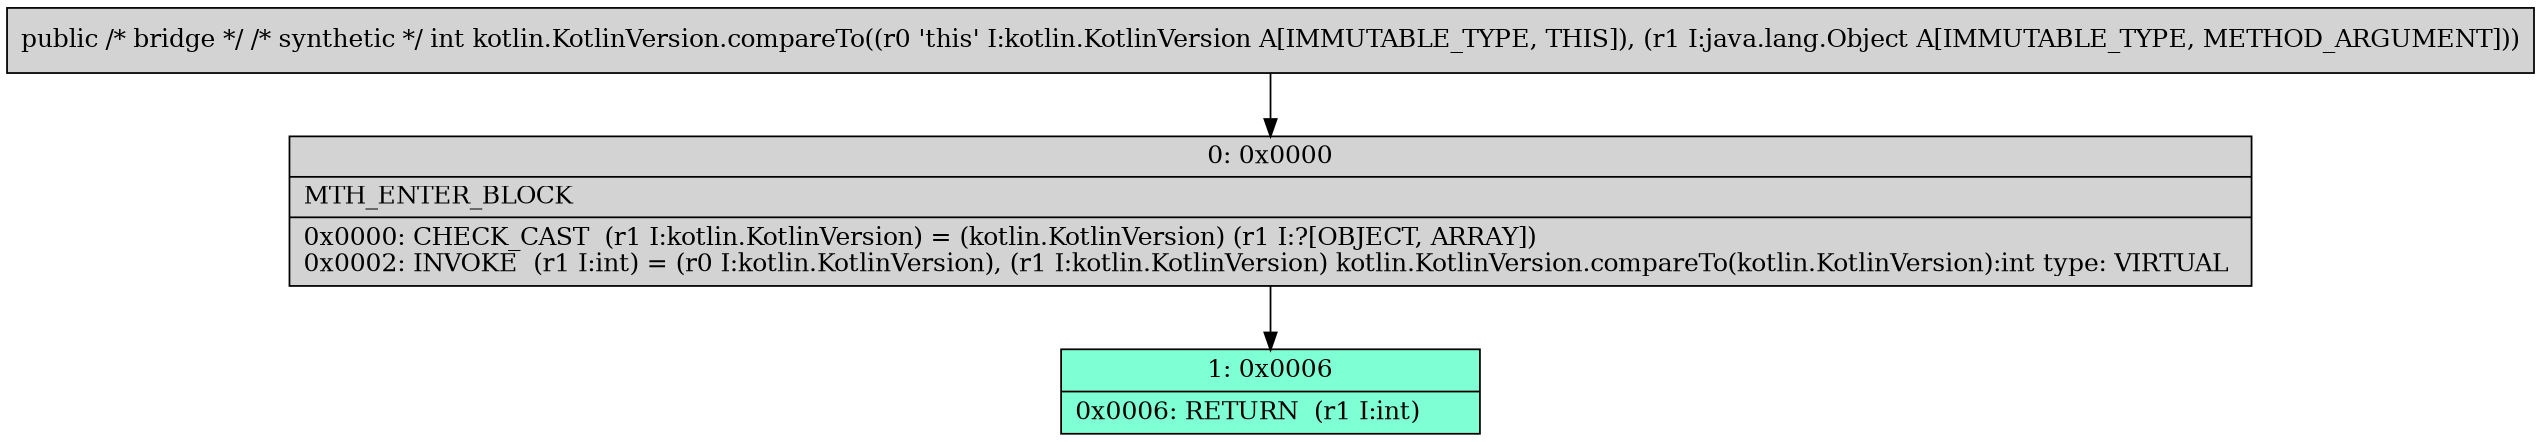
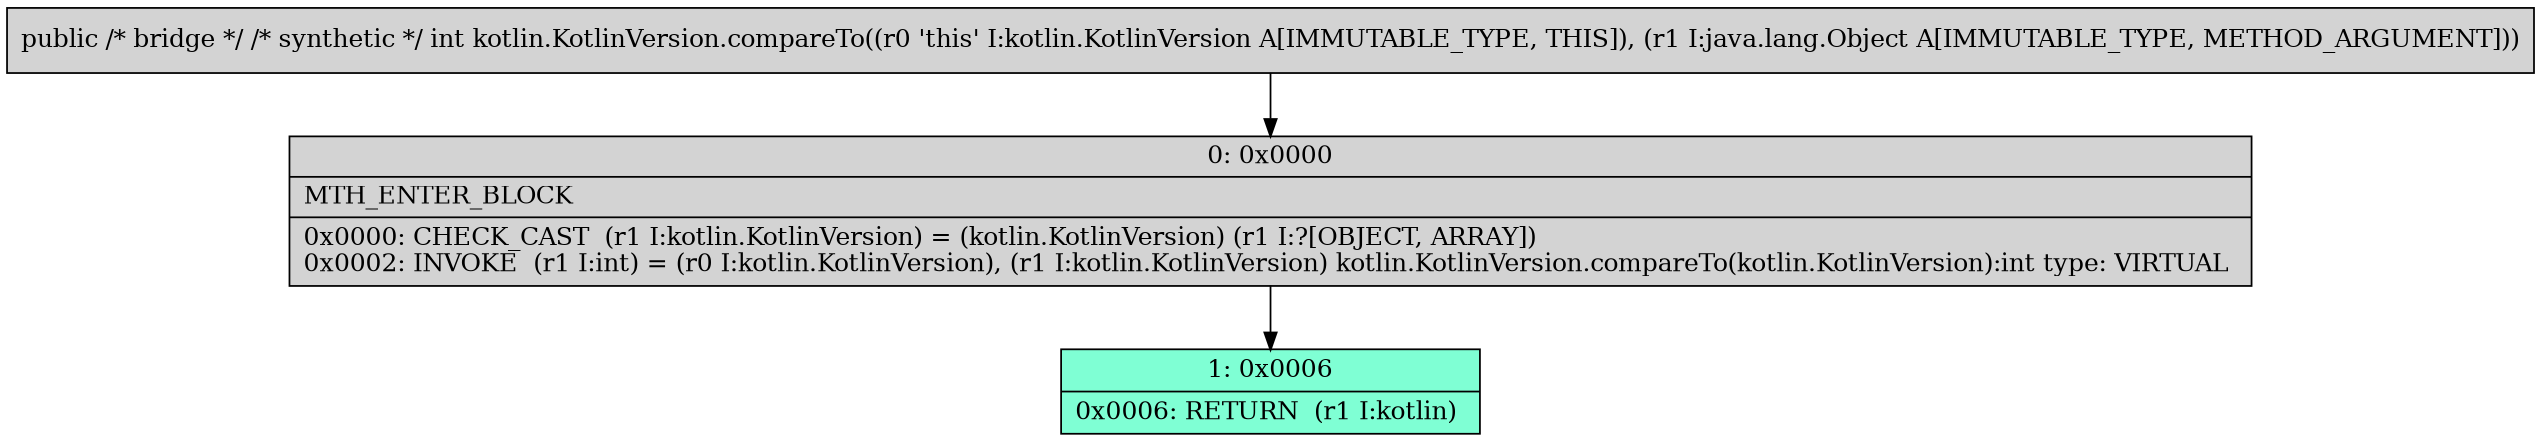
node "1: 0x0006": text "0x0006: RETURN  (r1 I:int)" -> "0x0006: RETURN  (r1 I:kotlin)"
